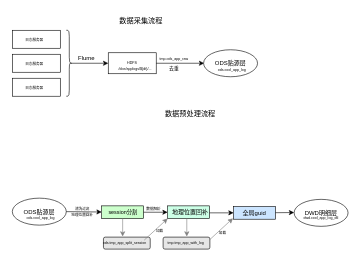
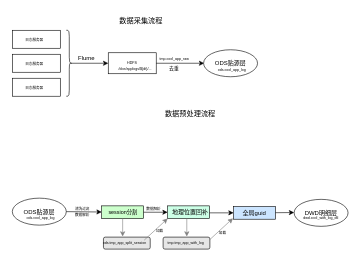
node "tmp.ods_app_raw": label "tmp.ods_app_raw" -> "tmp.cool_app_raw"
node "清洗过滤 地理位置回补": label "清洗过滤 地理位置回补" -> "清洗过滤 数据解析"
node "dwd.cool_app_log_dtl": label "dwd.cool_app_log_dtl" -> "dwd.cool_with_log_dtl"
